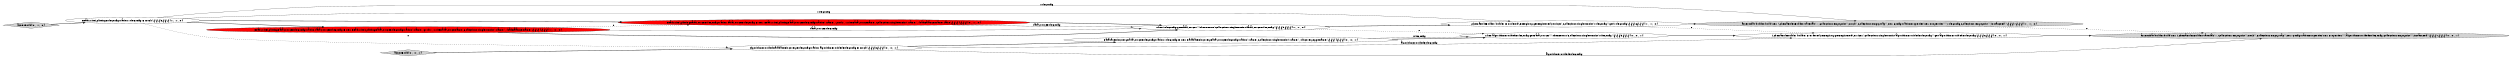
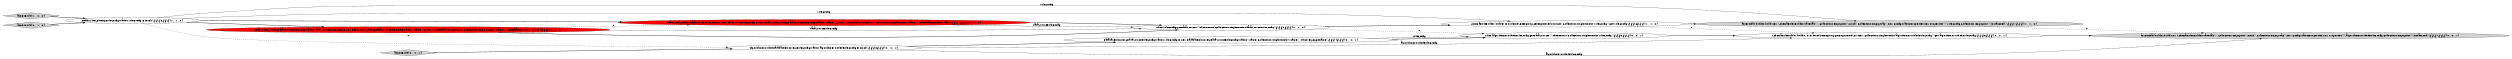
node "assertBuild['1', '0', '0']": added
